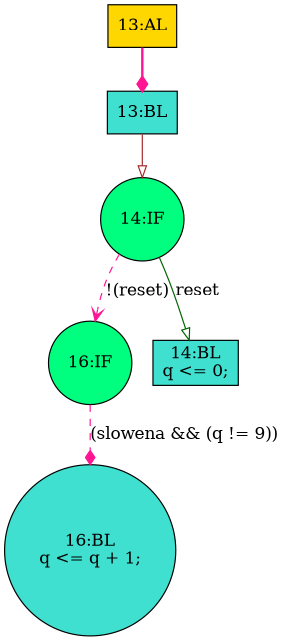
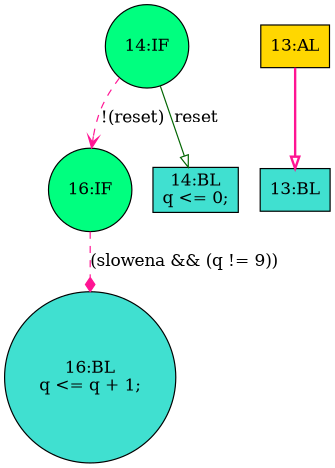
edge "13:AL" -> "13:BL": arrowhead diamond -> onormal
edge "13:BL" -> "14:IF": removed
